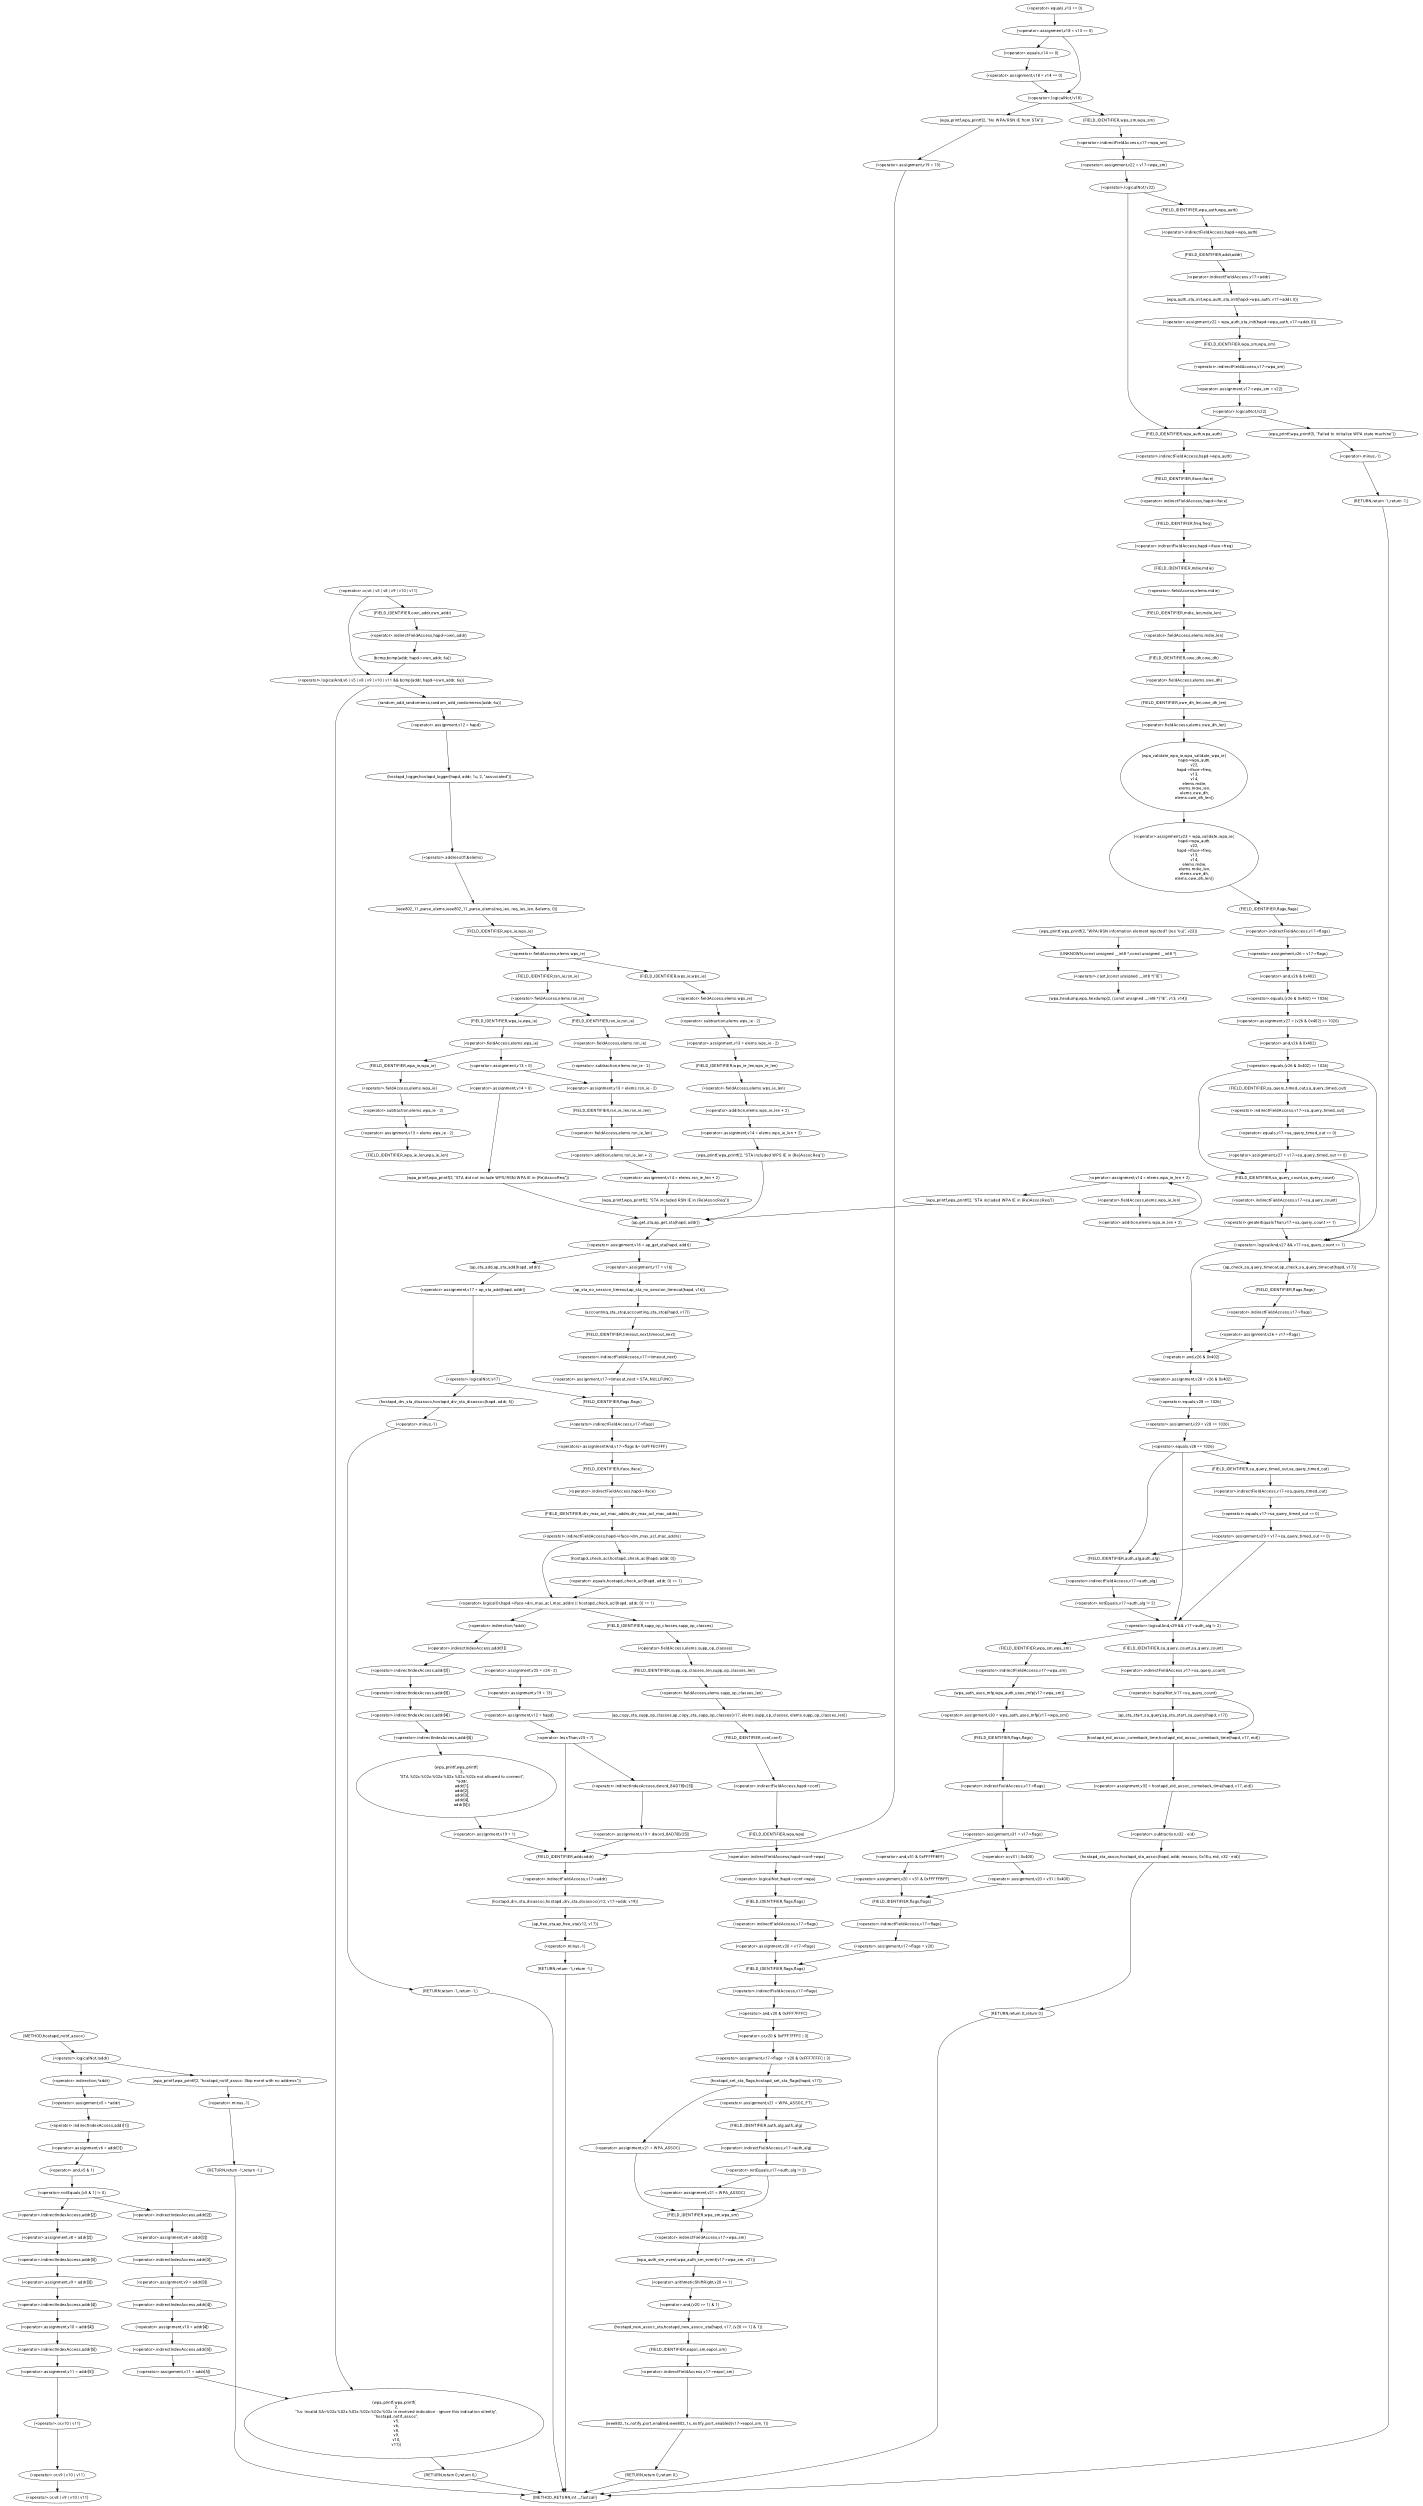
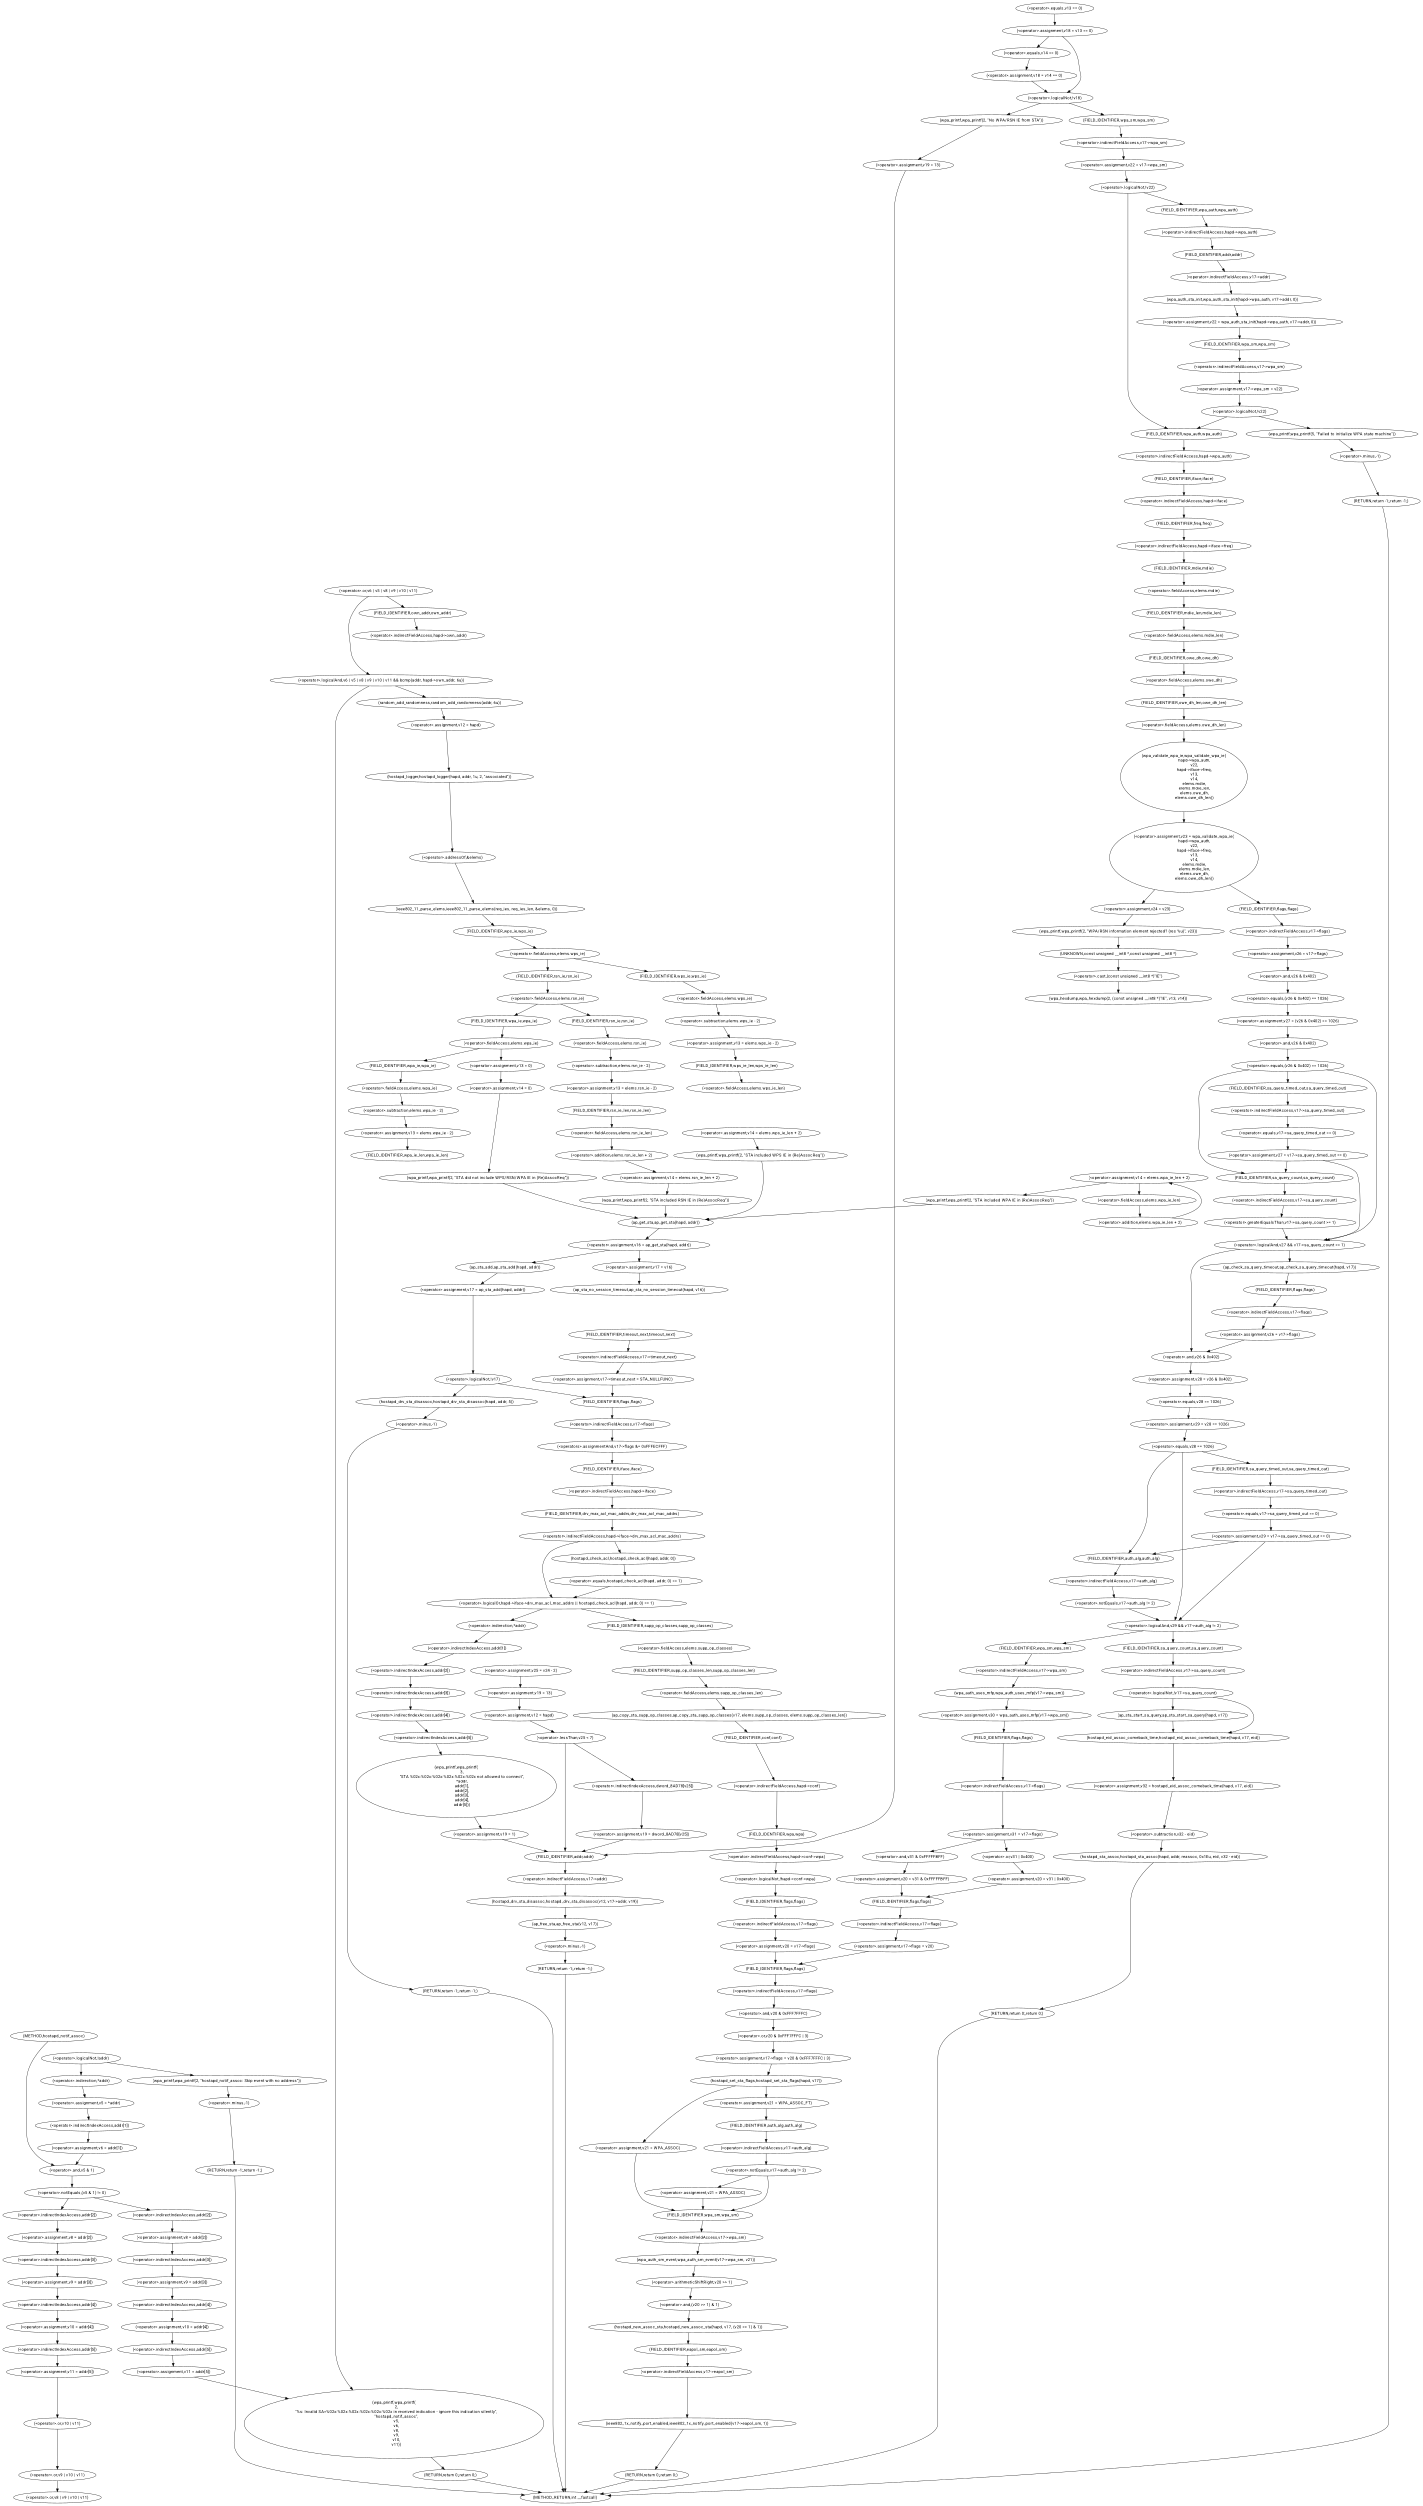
node "(bcmp,bcmp(addr, hapd->own_addr, 6u))": removed
node "(<operator>.assignment,v24 = v23)": added
edge "(<operator>.assignment,v13 = 0)" -> "(<operator>.assignment,v13 = elems.rsn_ie - 2)": now "(<operator>.assignment,v13 = 0)" -> "(<operator>.assignment,v14 = 0)"
node "(<operator>.addition,elems.wps_ie_len + 2)": removed
node "(accounting_sta_stop,accounting_sta_stop(hapd, v17))": removed
edge "(FIELD_IDENTIFIER,supp_op_classes,supp_op_classes)" -> "(<operator>.fieldAccess,elems.supp_op_classes)": removed
edge "(METHOD,hostapd_notif_assoc)" -> "(<operator>.logicalNot,!addr)": now "(METHOD,hostapd_notif_assoc)" -> "(<operator>.and,v5 & 1)"
